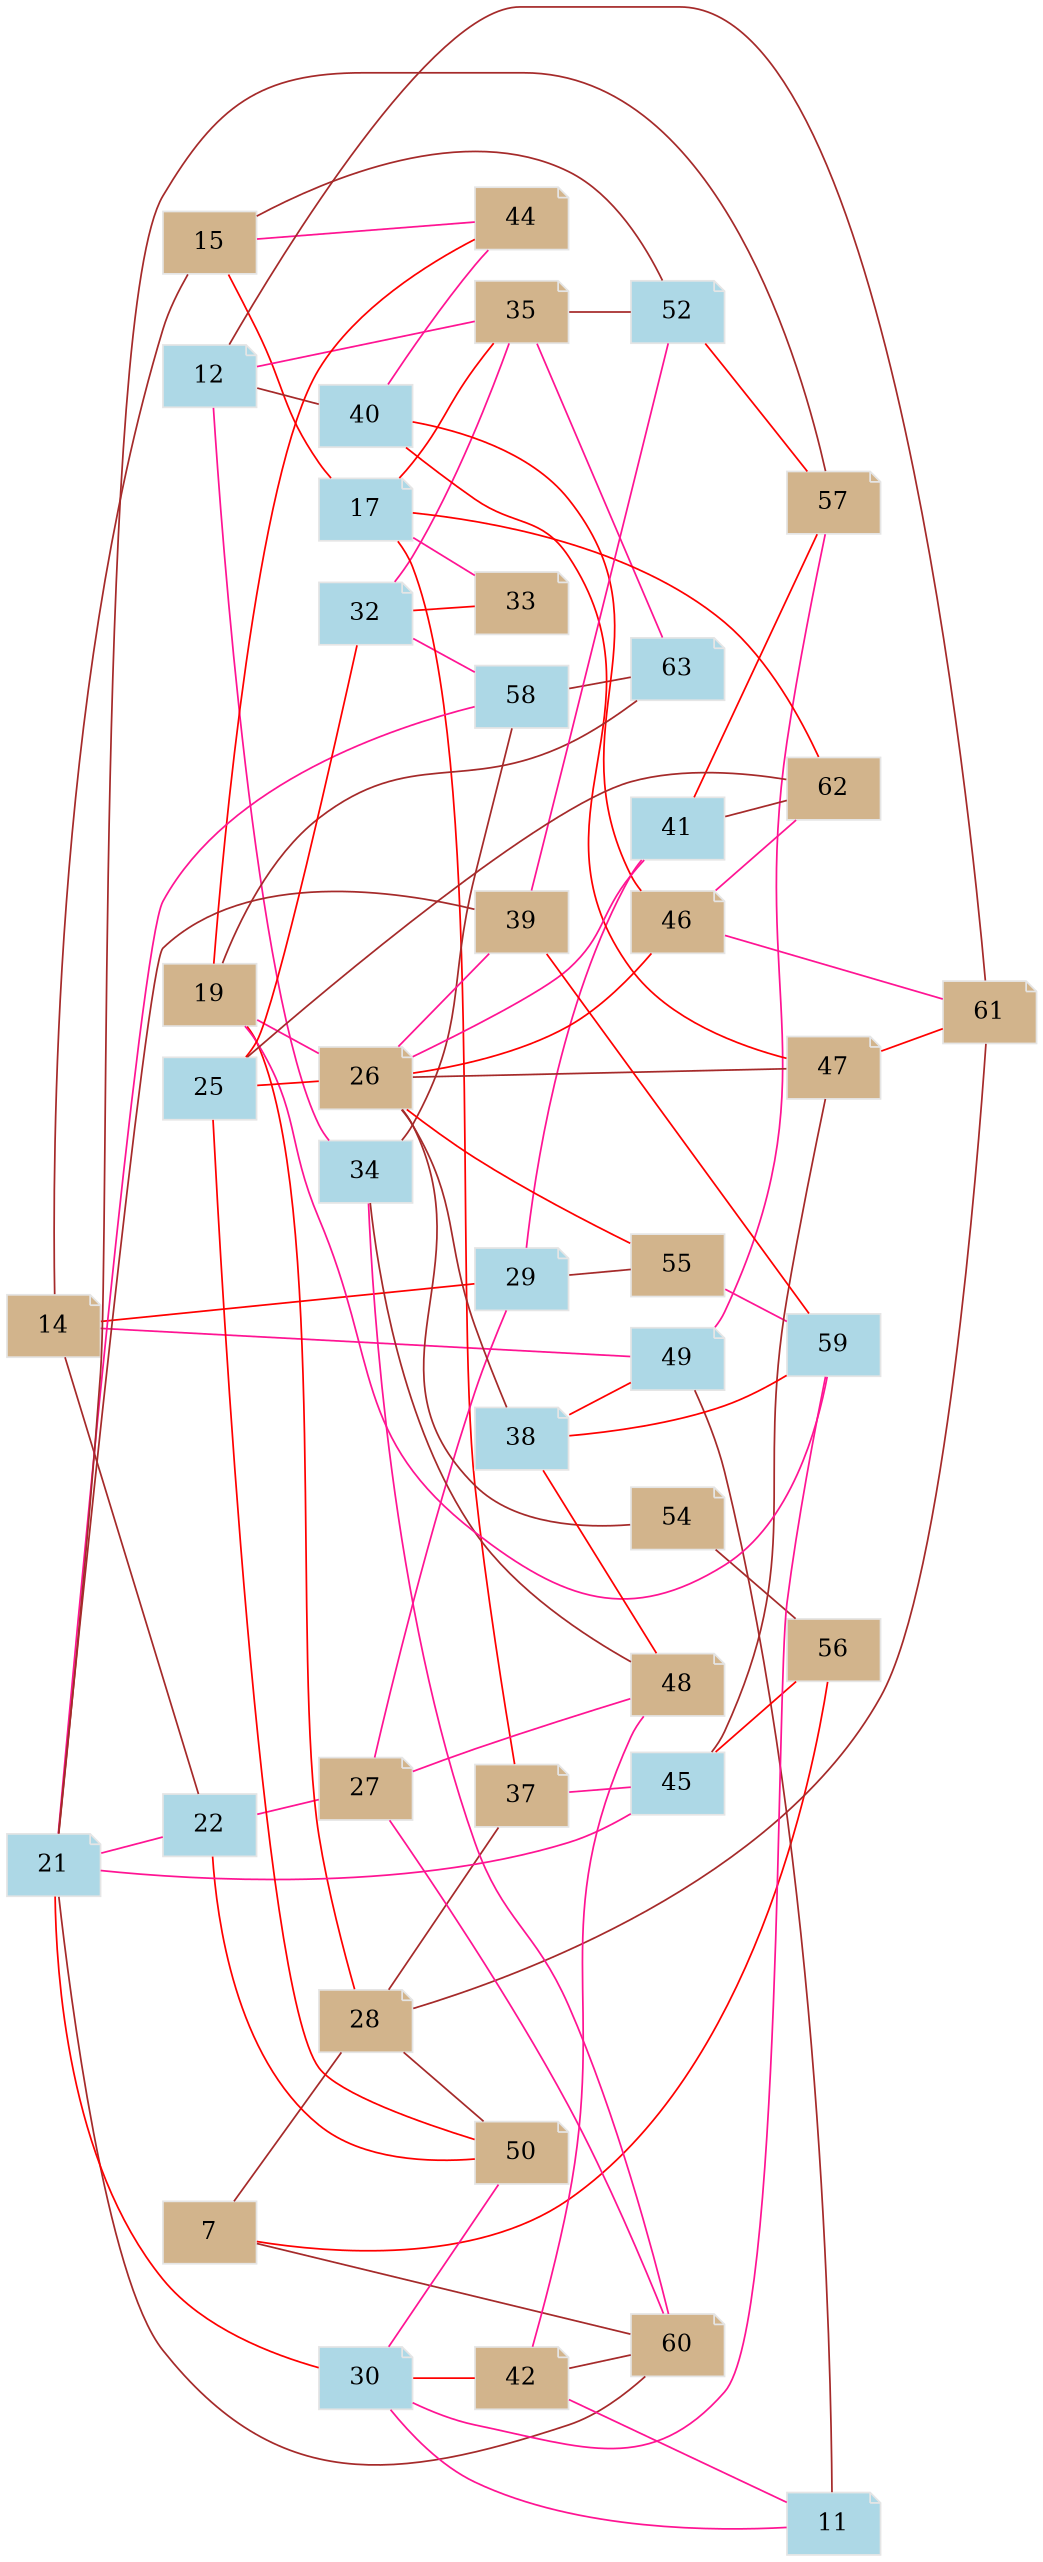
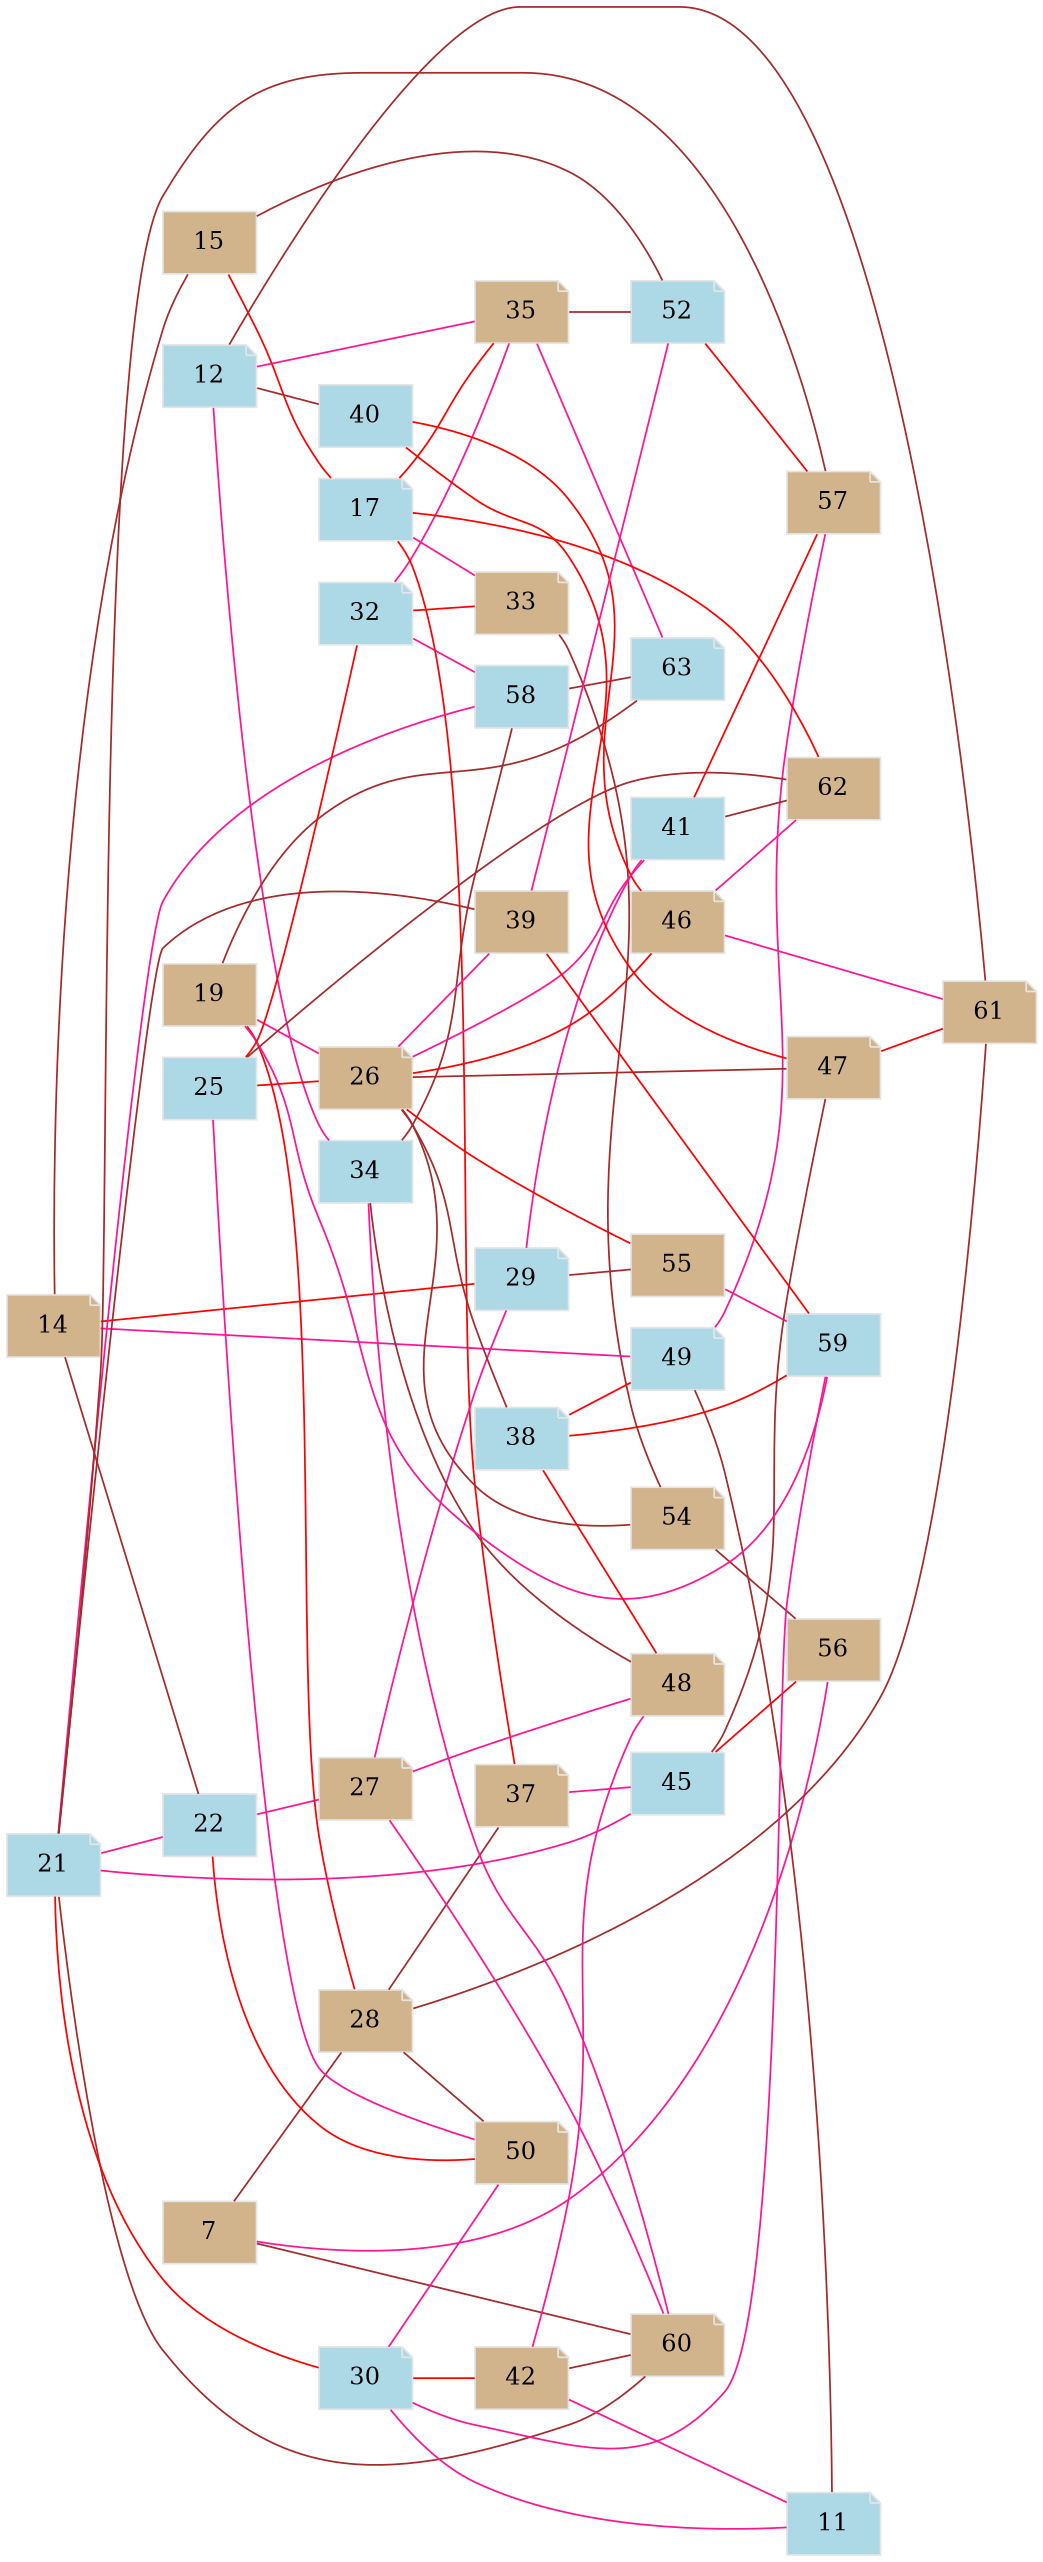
node "44": removed
edge "33" -- "54": added
edge "25" -- "50": color red -> deeppink
edge "56" -- "7": color red -> deeppink
